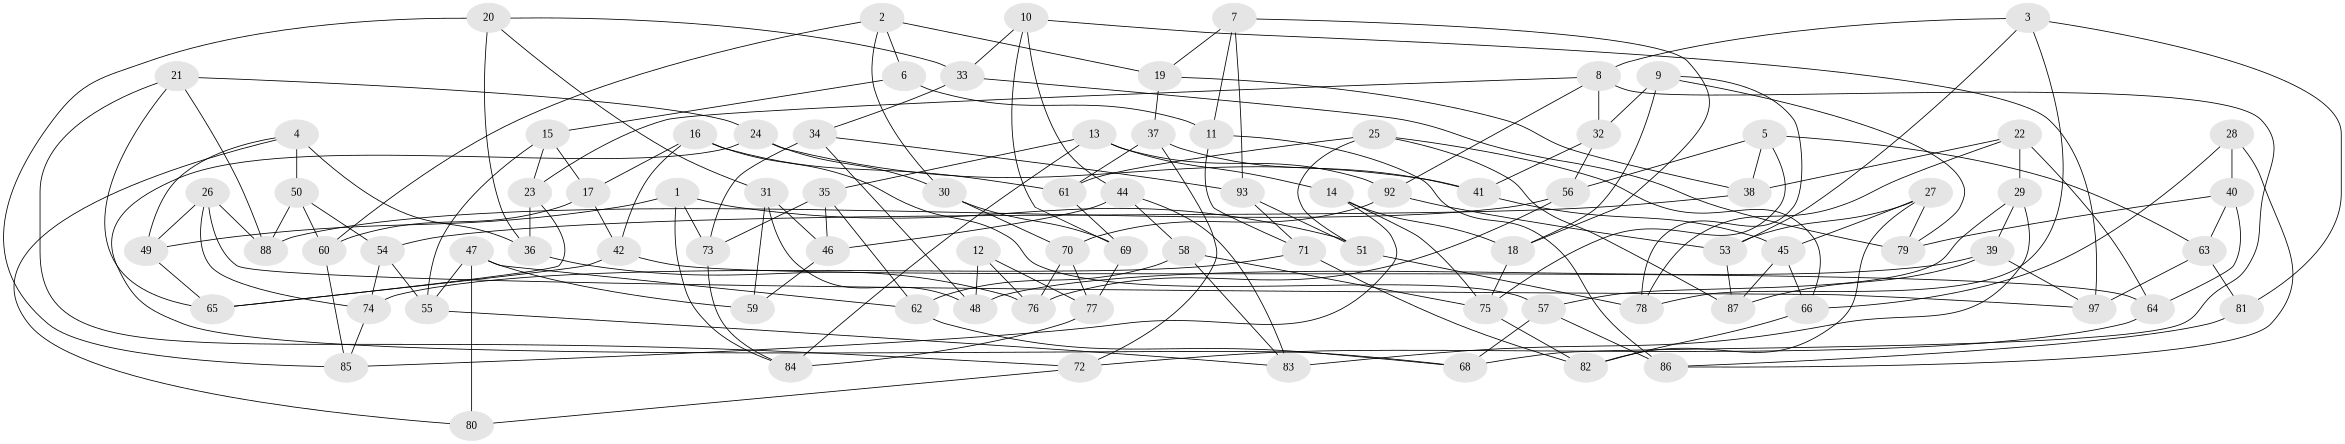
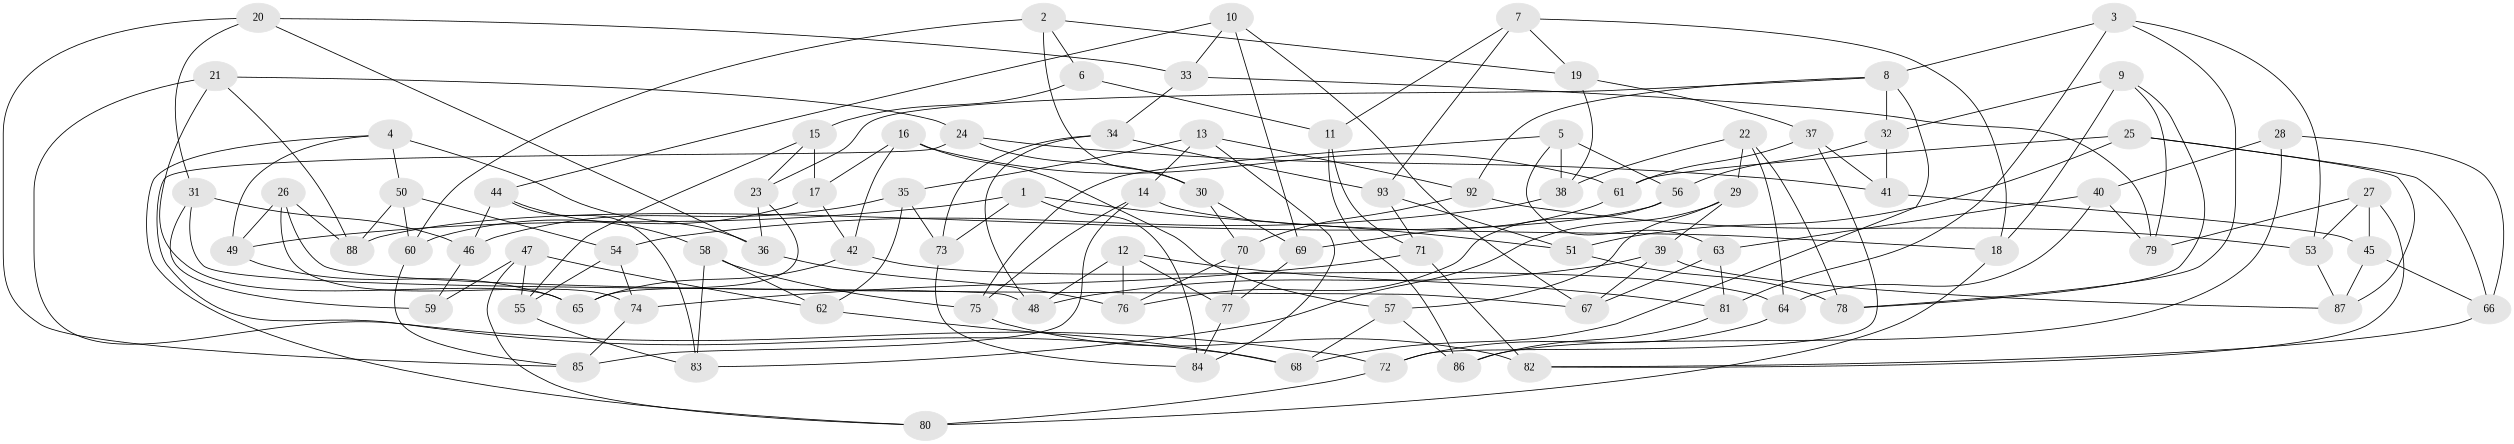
edge "12" -- "81": added
edge "18" -- "75": now "18" -- "80"
node "97": label "97" -> "67"
